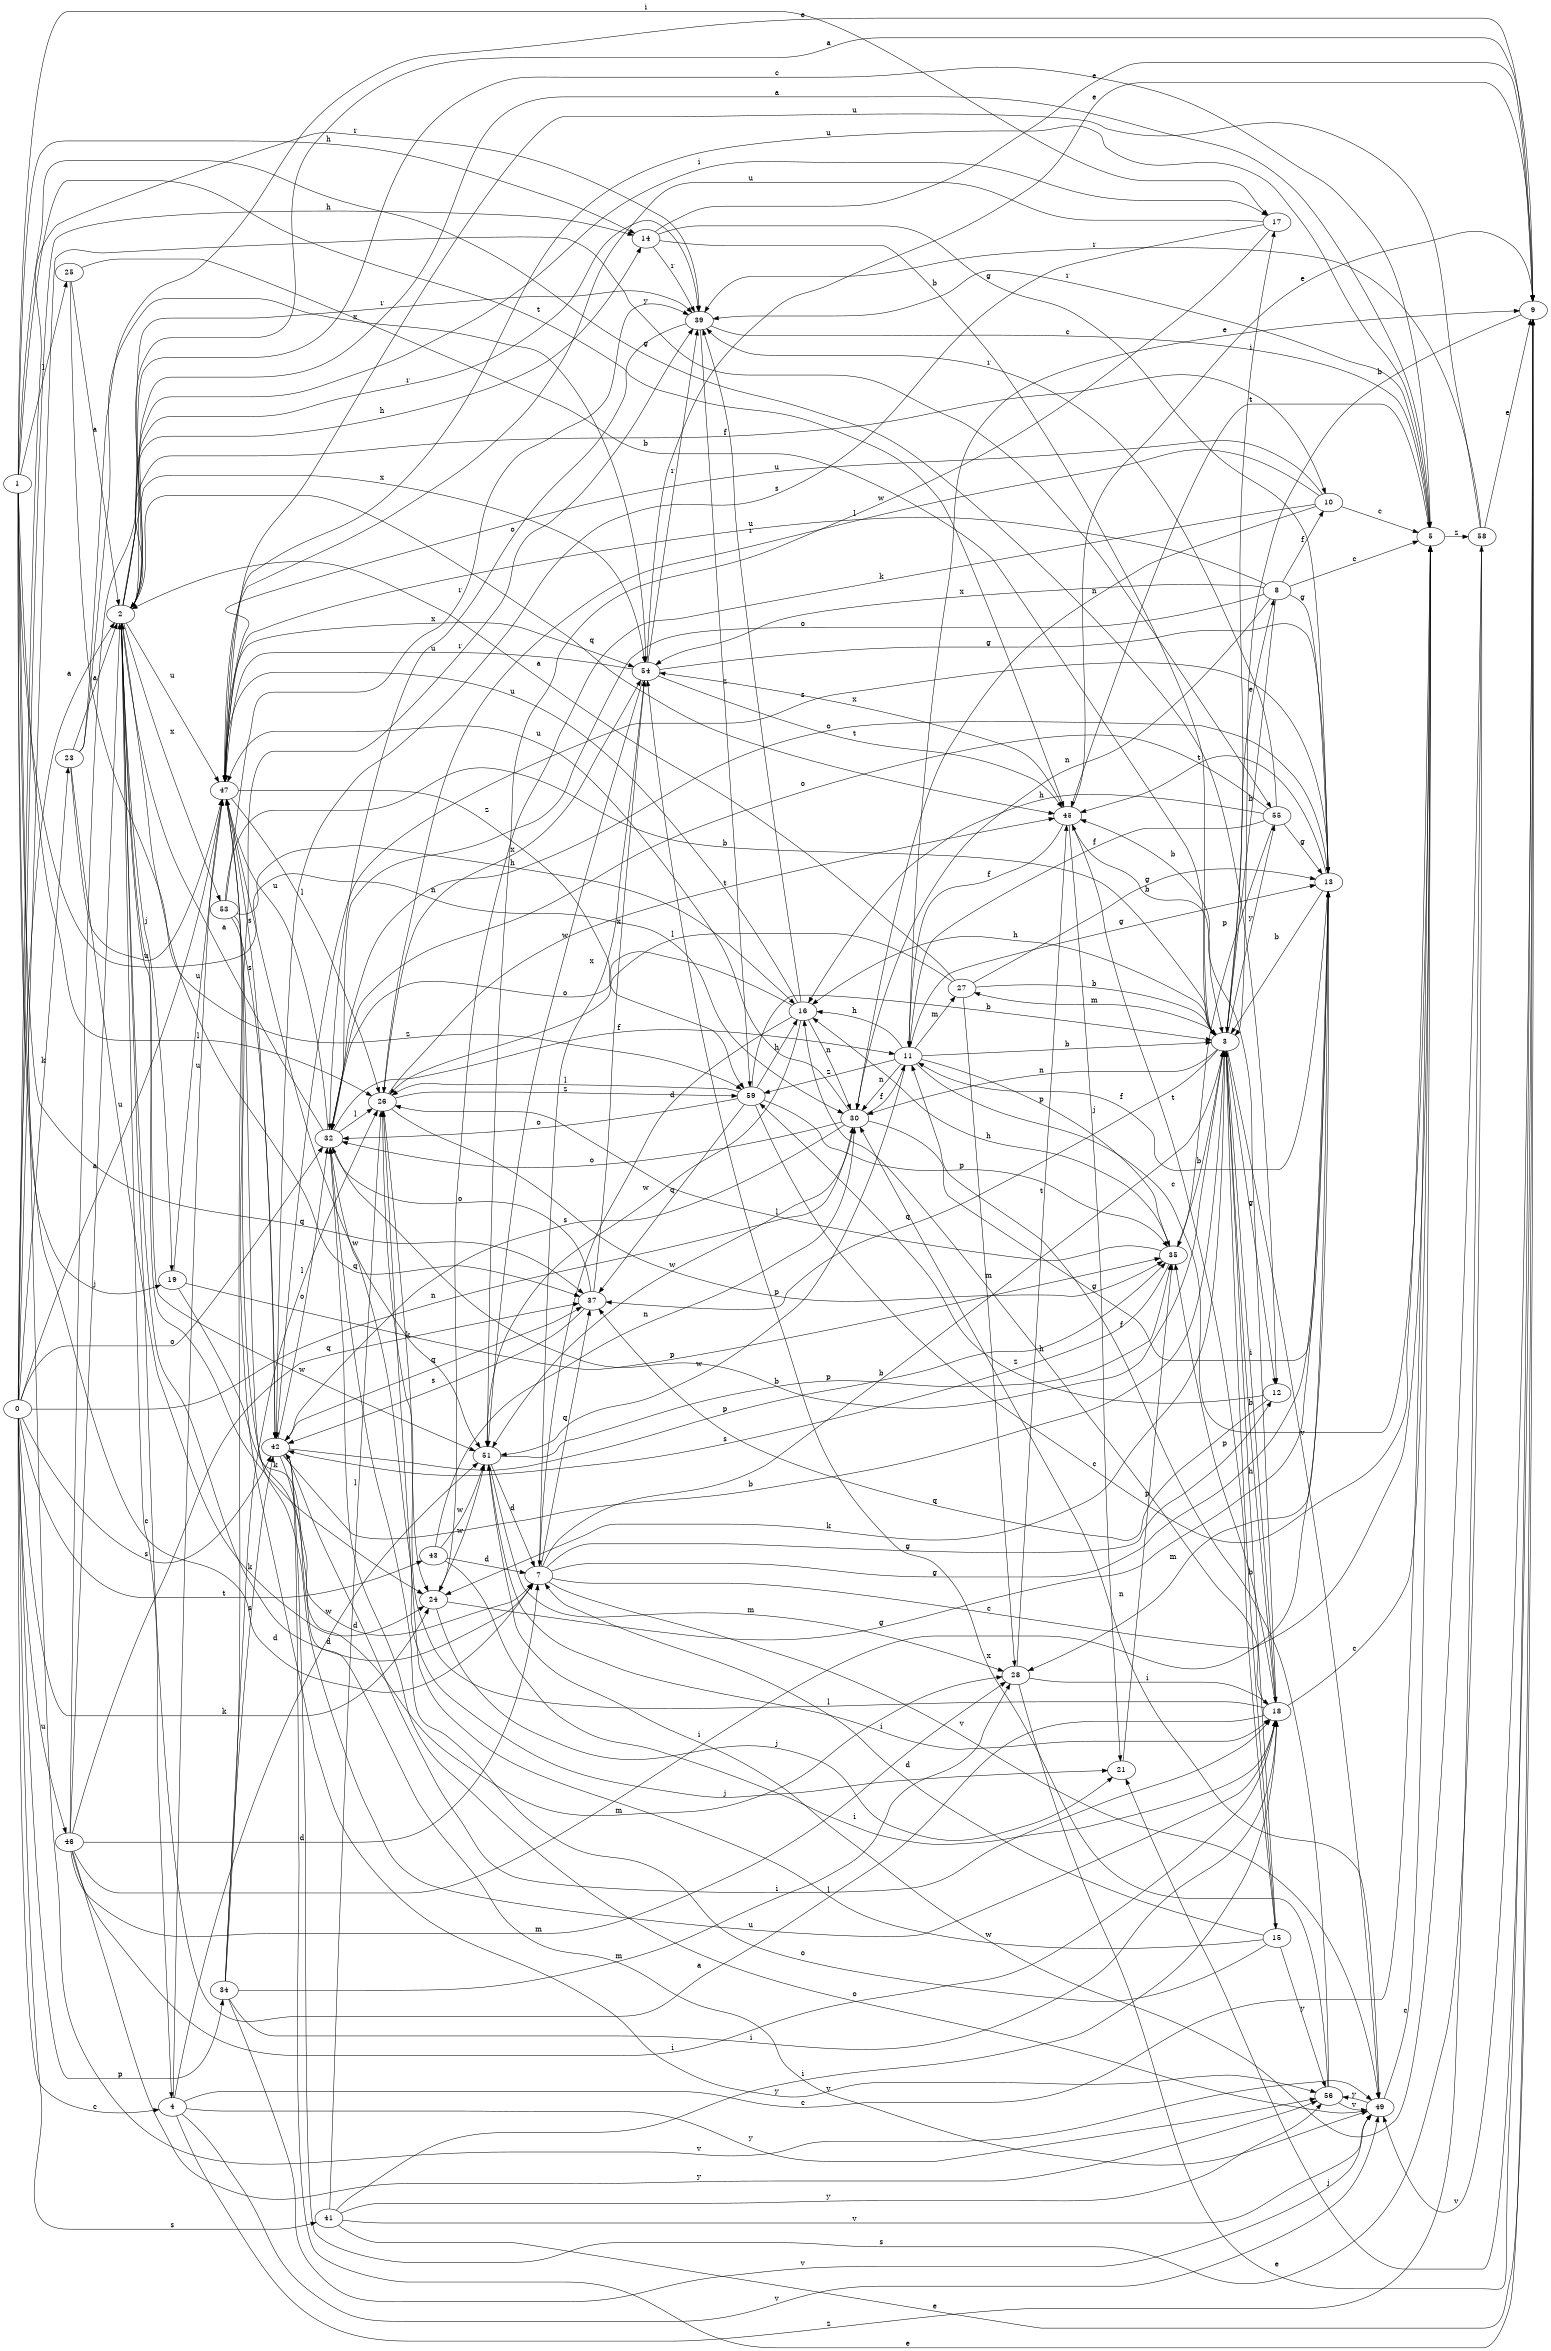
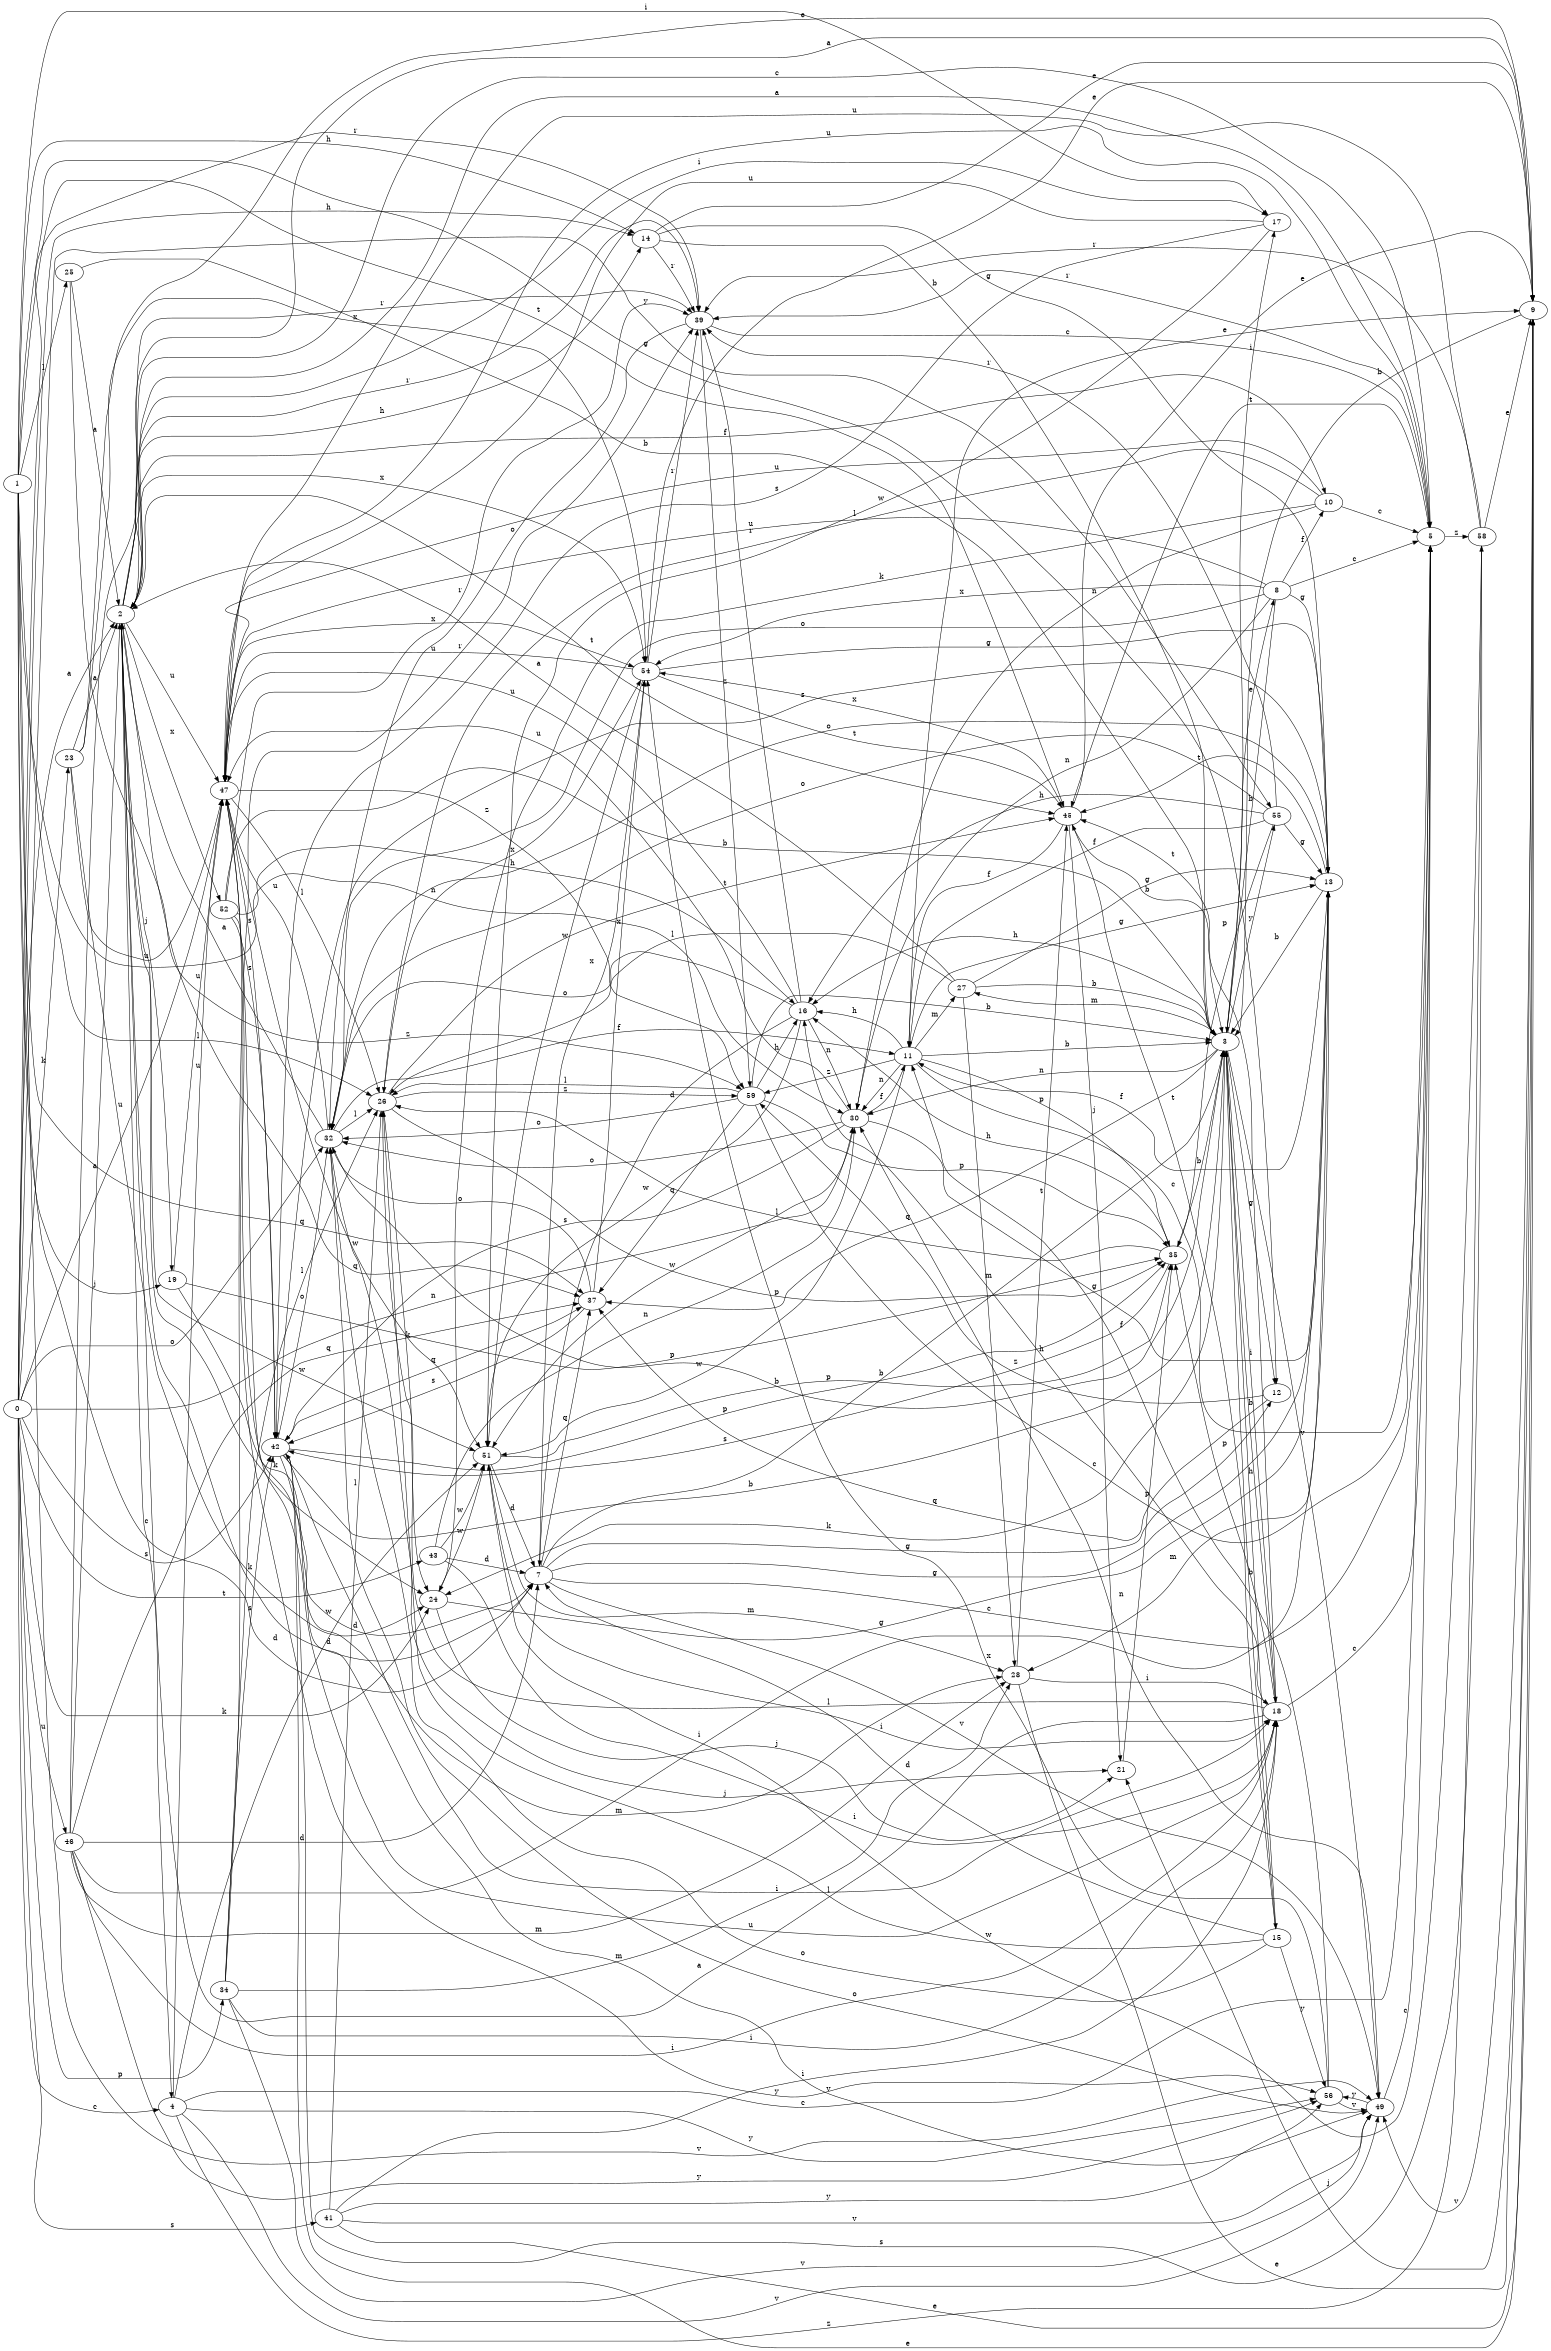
edge "2" -> "45": label "q" -> "t"
edge "18" -> "45": label "b" -> "t"
node "53": label "53" -> "52"
